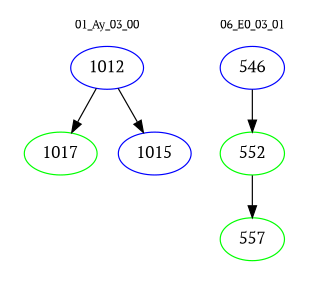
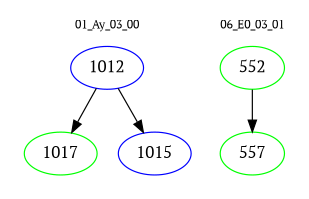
node "546": removed
